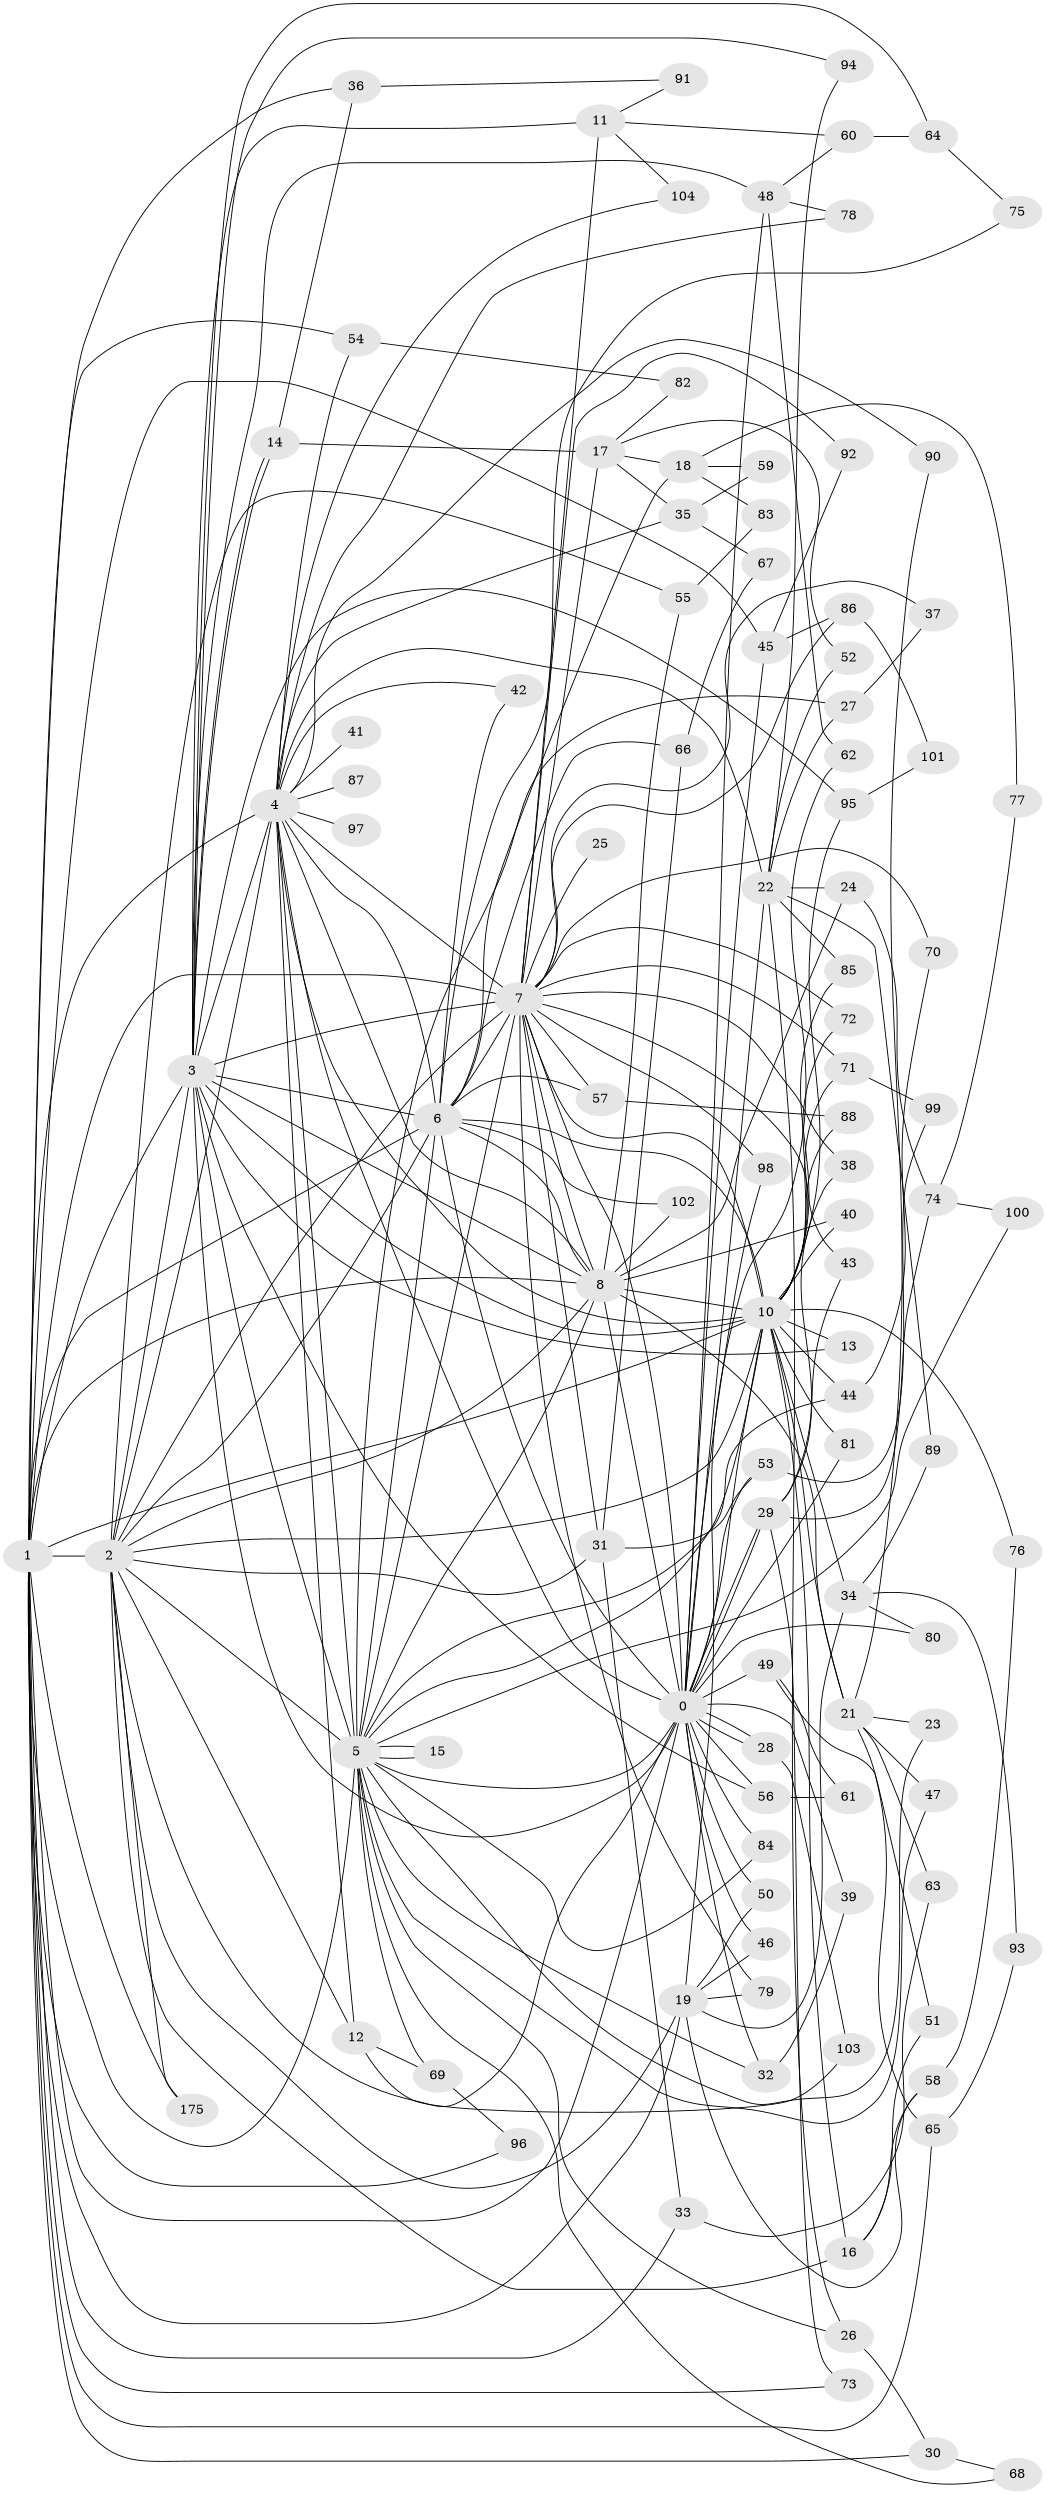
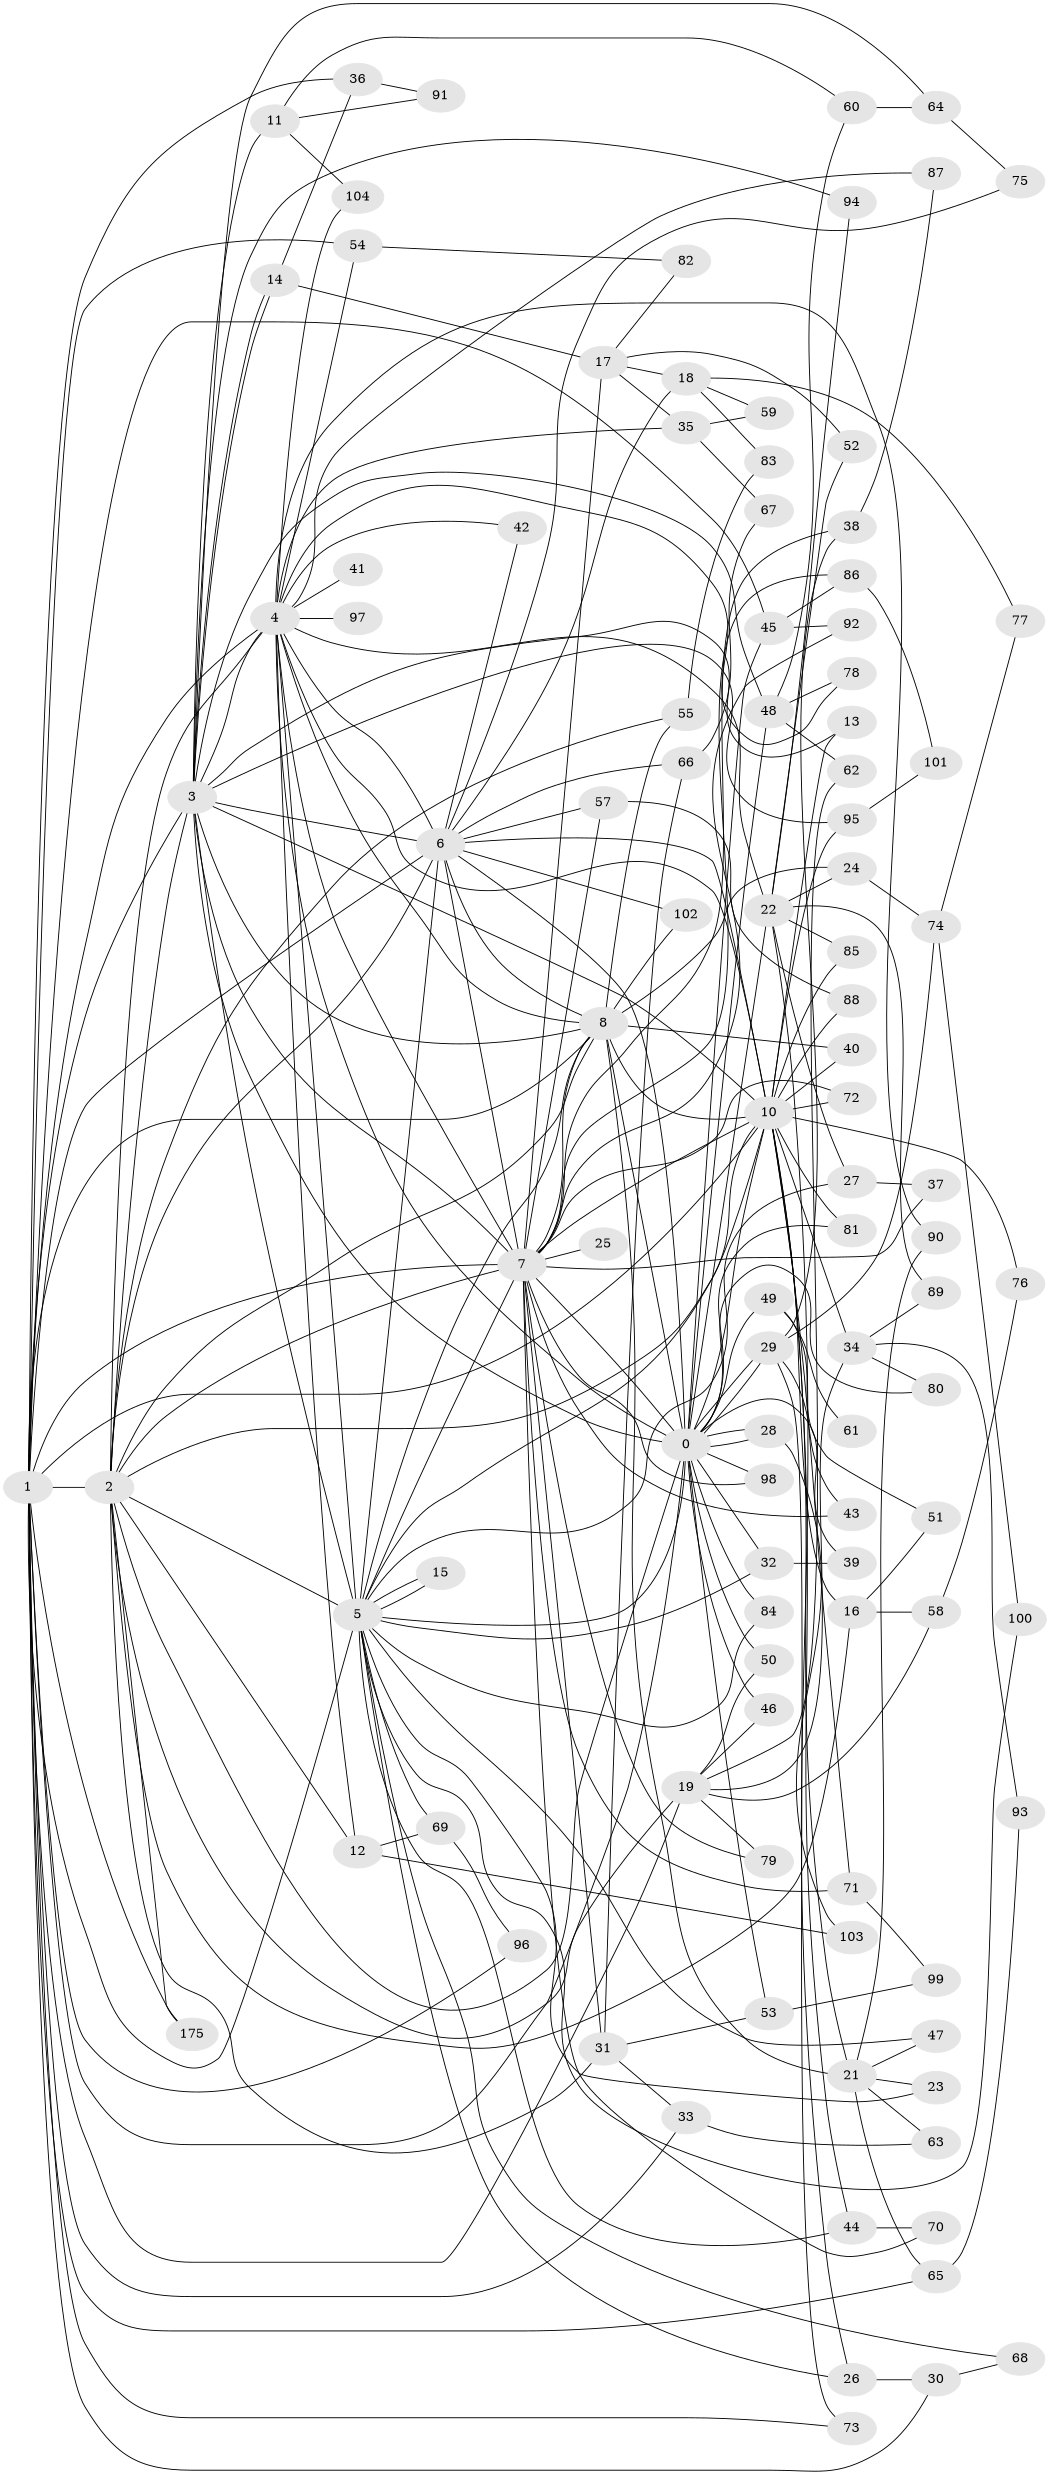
edge "11" -- "7": removed
edge "87" -- "38": added
node "56": removed
